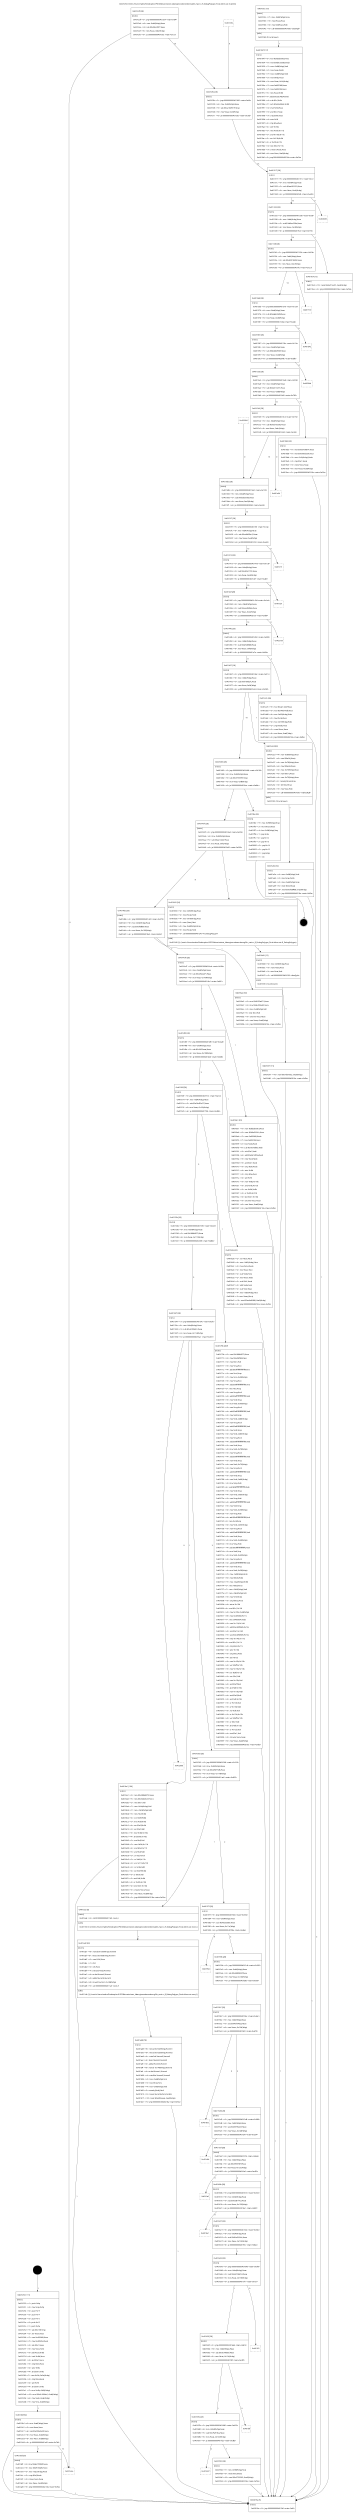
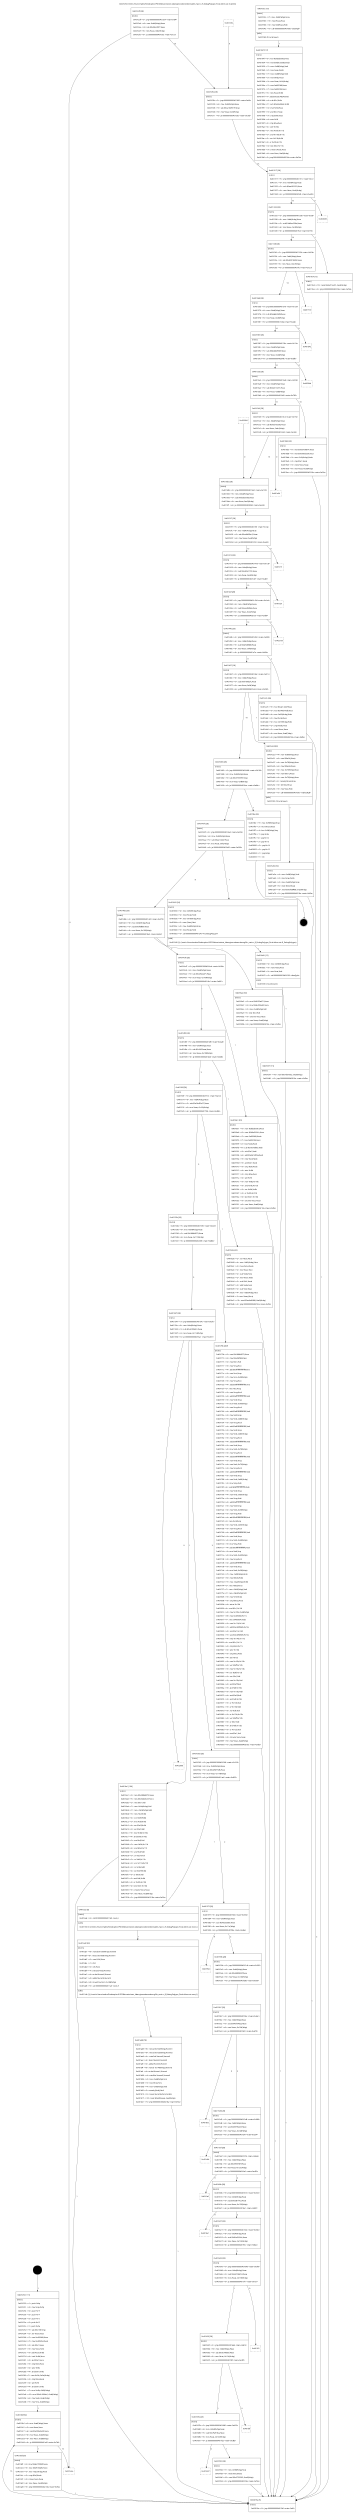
edge "0x4012bf [32]" -> "0x40218a [5]": reversed
